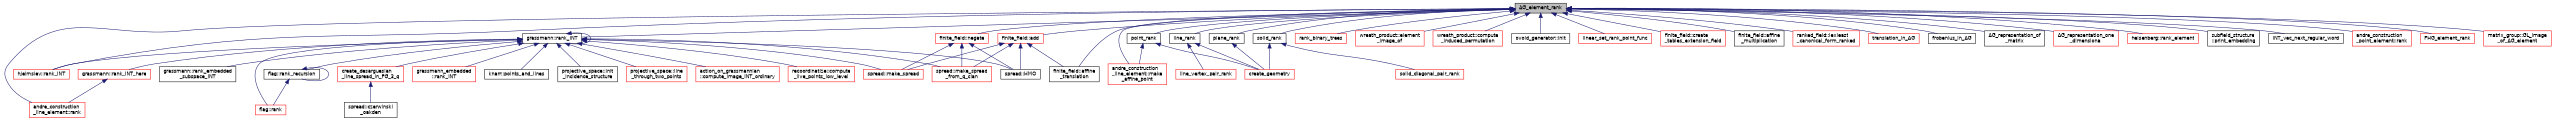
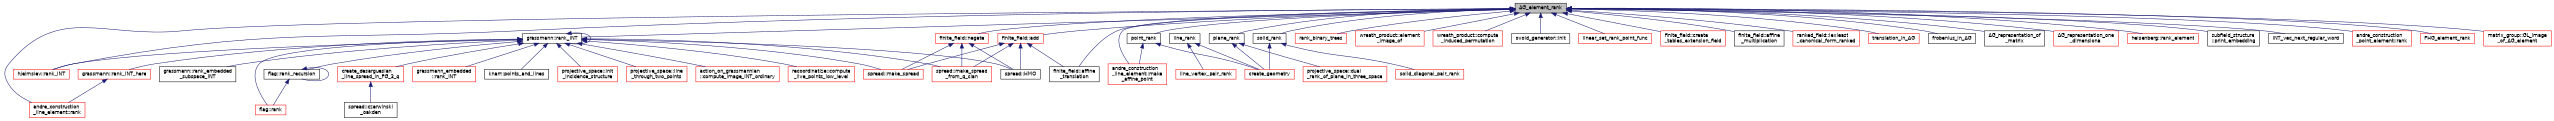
edge "line_rank" -> "AG_element_rank": removed
node "projective_space::init _incidence_structure": color black -> red
node "projective_space::dual _rank_of_plane_in_three_space": added
